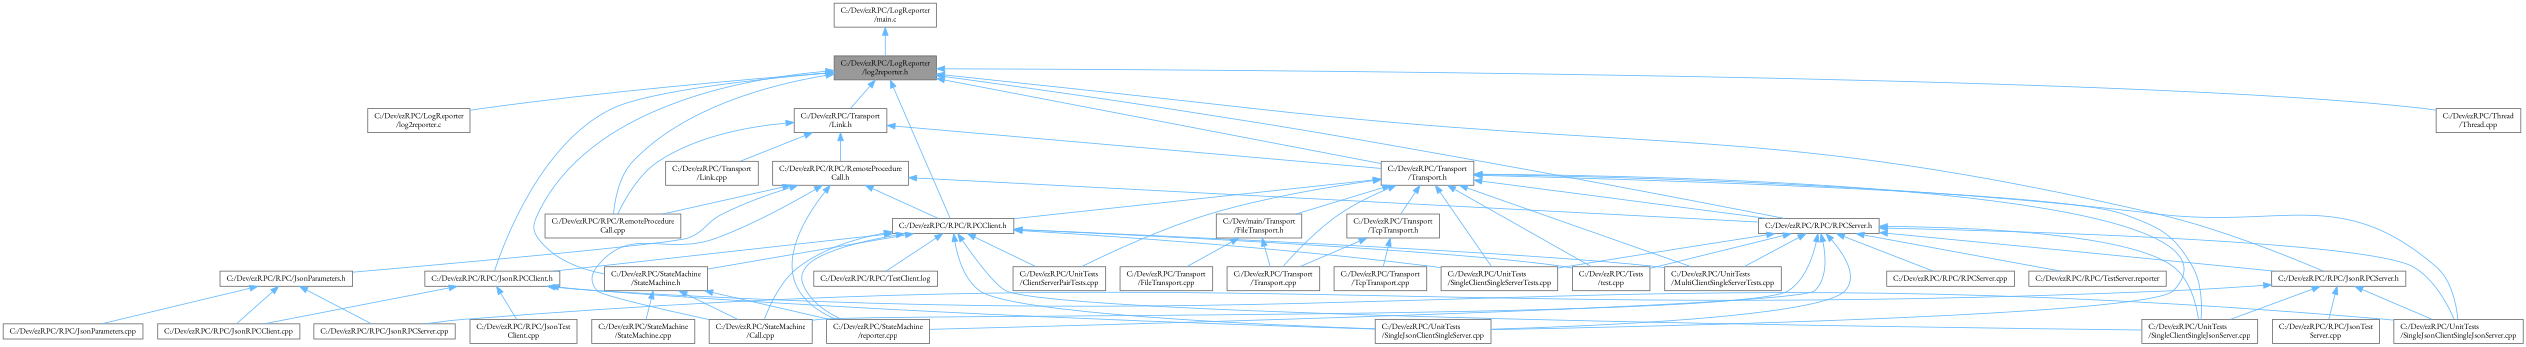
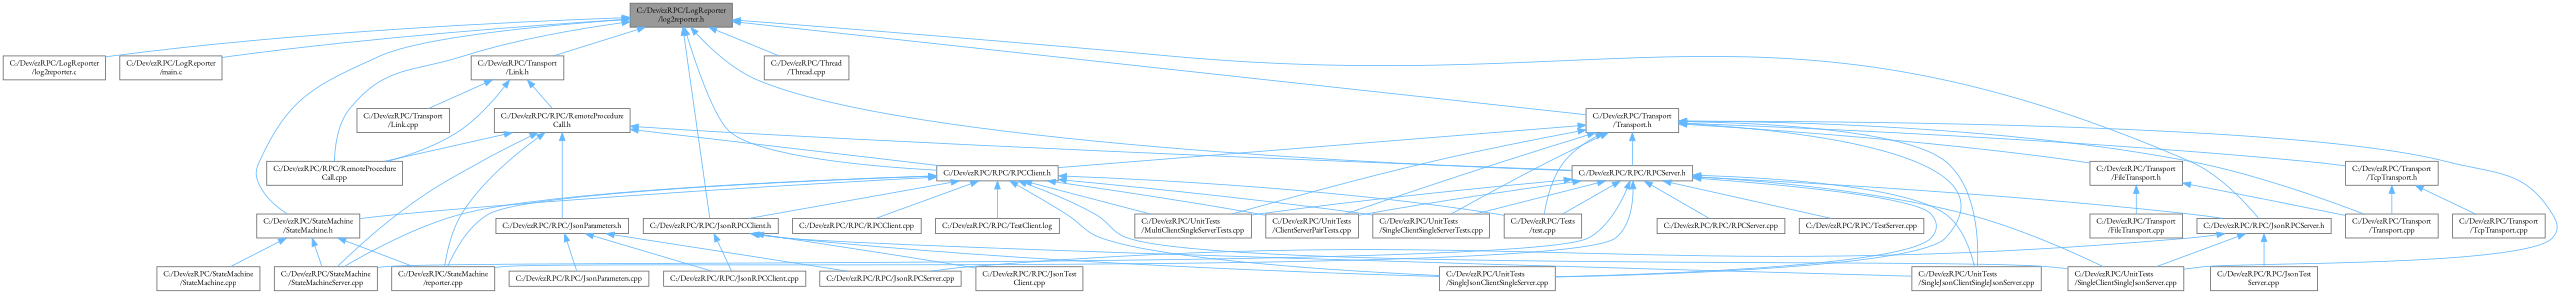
edge "C:/Dev/ezRPC/LogReporter /log2reporter.h" -> "C:/Dev/ezRPC/LogReporter /main.c": reversed
edge "C:/Dev/ezRPC/Transport /Transport.h" -> "C:/Dev/ezRPC/Transport /Link.h": removed
edge "C:/Dev/ezRPC/UnitTests /ClientServerPairTests.cpp" -> "C:/Dev/ezRPC/RPC/RPCServer.h": added
node "C:/Dev/ezRPC/RPC/RPCClient.cpp": added
node "C:/Dev/main/Transport /FileTransport.h": label "C:/Dev/main/Transport /FileTransport.h" -> "C:/Dev/ezRPC/Transport /FileTransport.h"
node "C:/Dev/ezRPC/RPC/TestServer.reporter": label "C:/Dev/ezRPC/RPC/TestServer.reporter" -> "C:/Dev/ezRPC/RPC/TestServer.cpp"
edge "C:/Dev/ezRPC/UnitTests /SingleJsonClientSingleJsonServer.cpp" -> "C:/Dev/ezRPC/RPC/JsonRPCServer.h": removed
node "C:/Dev/ezRPC/StateMachine /Call.cpp": label "C:/Dev/ezRPC/StateMachine /Call.cpp" -> "C:/Dev/ezRPC/StateMachine /StateMachineServer.cpp"
